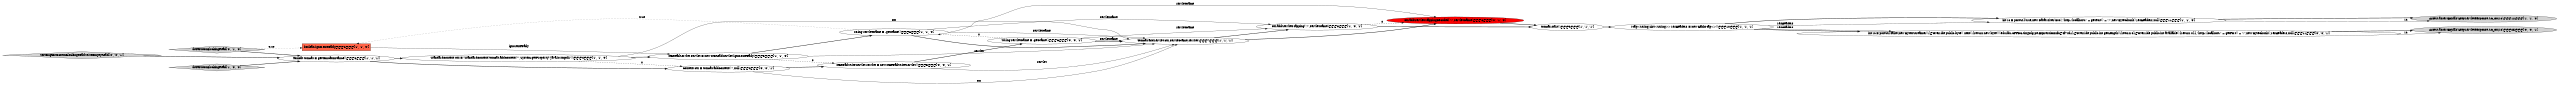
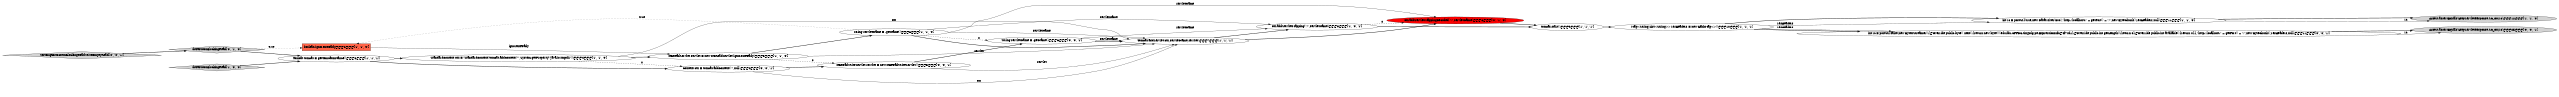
edge "String servletName = .getName()@@@6@@@['0', '0', '1']" -> "String servletName = .getName()@@@6@@@['1', '1', '0']": reversed
edge "testBug55438NonBlockingReadWriteEmptyRead['0', '0', '1']" -> "Tomcat tomcat = getTomcatInstance()@@@3@@@['1', '1', '1']": now "testBug55438NonBlockingReadWriteEmptyRead['0', '0', '1']" -> "doTestNonBlockingRead['0', '1', '0']"
